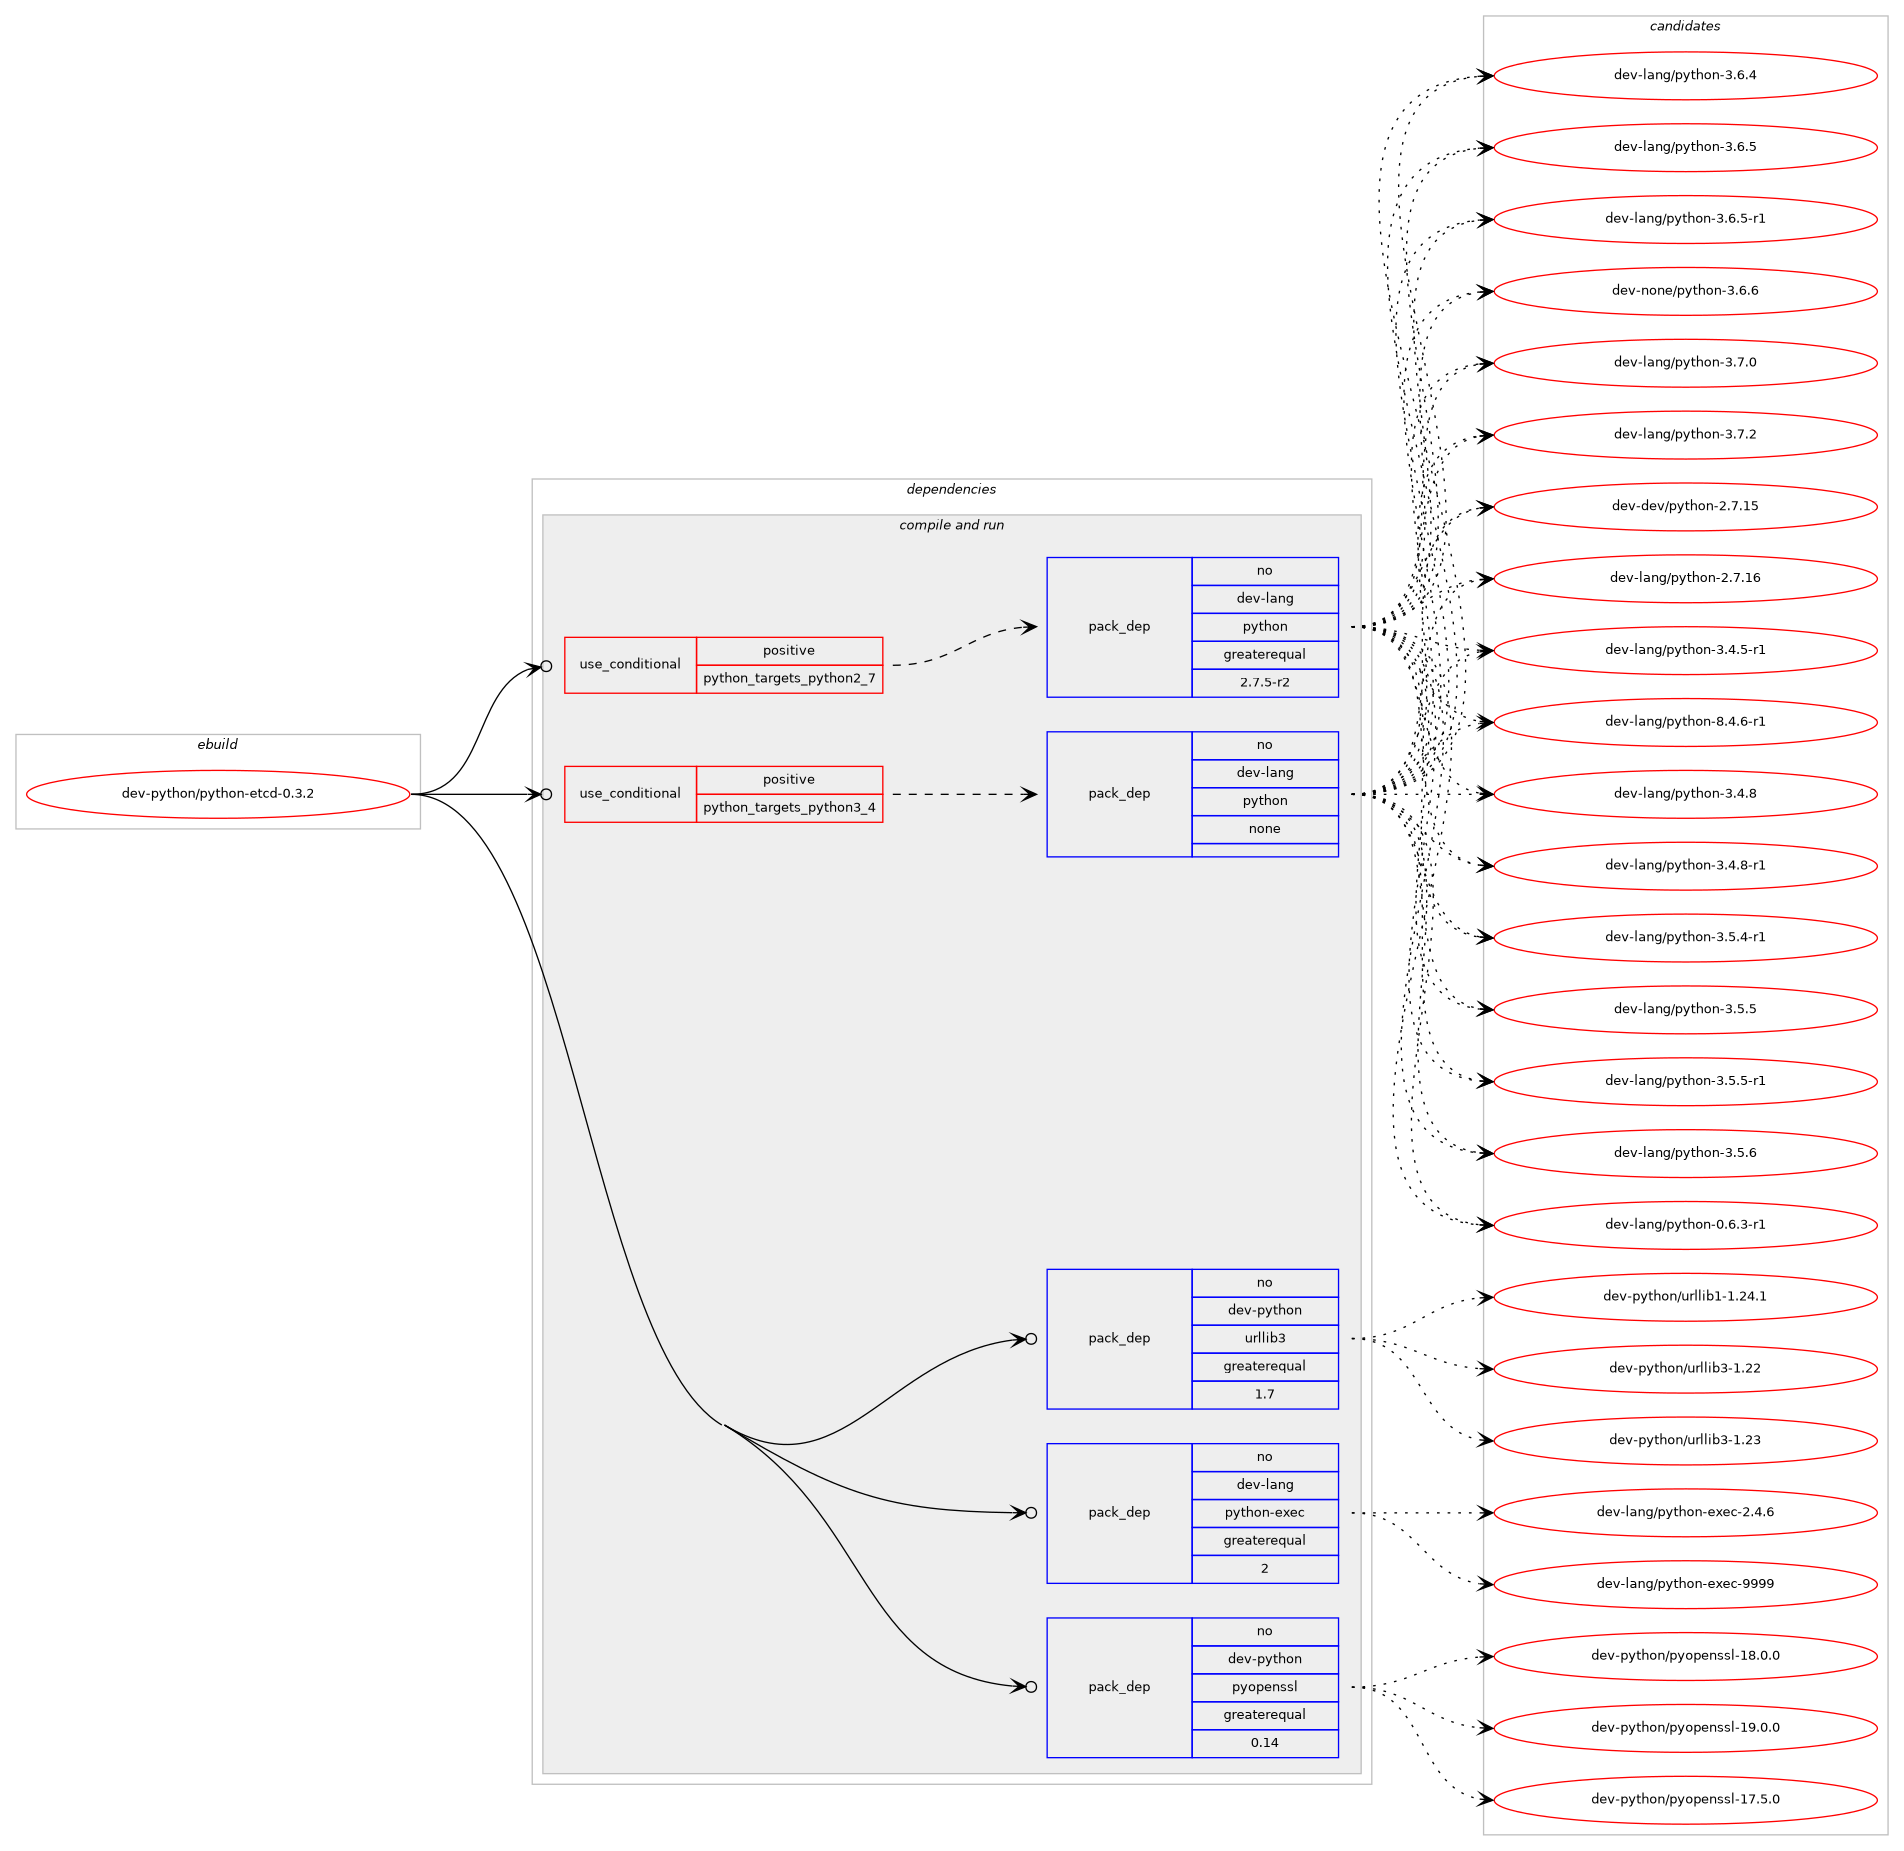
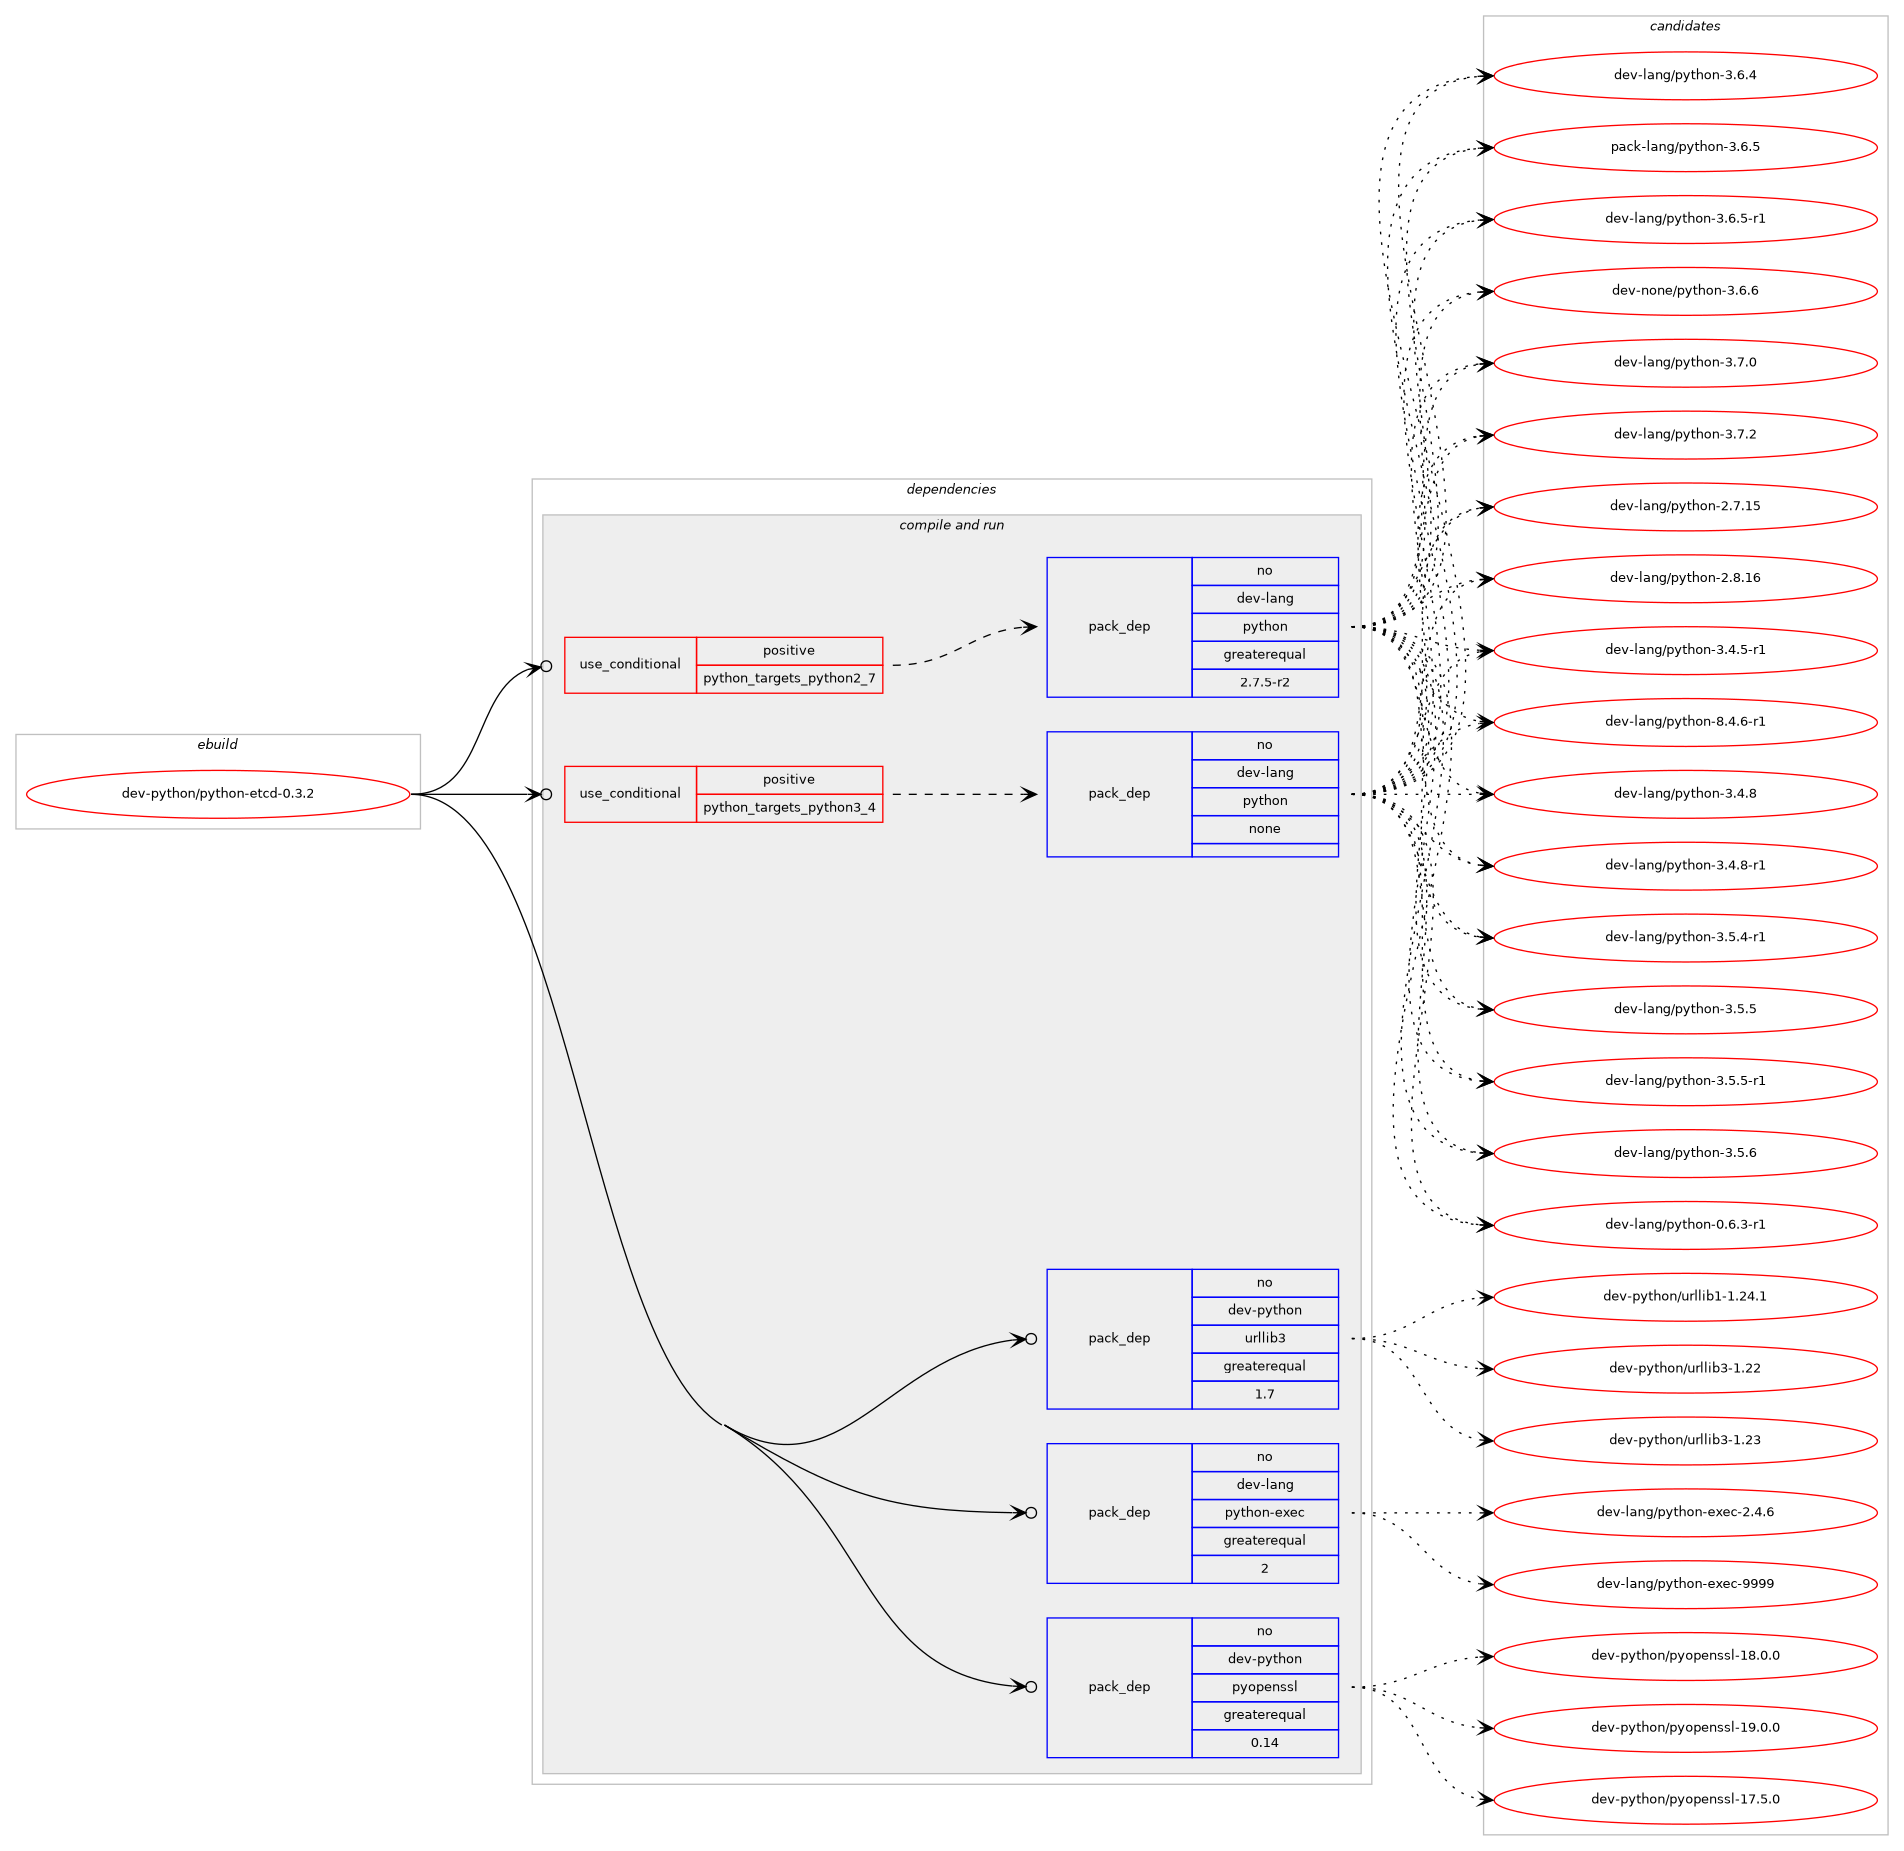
node "dev-lang/python-3.6.5": label "dev-lang/python-3.6.5" -> "pack-lang/python-3.6.5"
node "dev-dev/python-2.7.15": label "dev-dev/python-2.7.15" -> "dev-lang/python-2.7.15"
node "dev-lang/python-2.7.16": label "dev-lang/python-2.7.16" -> "dev-lang/python-2.8.16"
